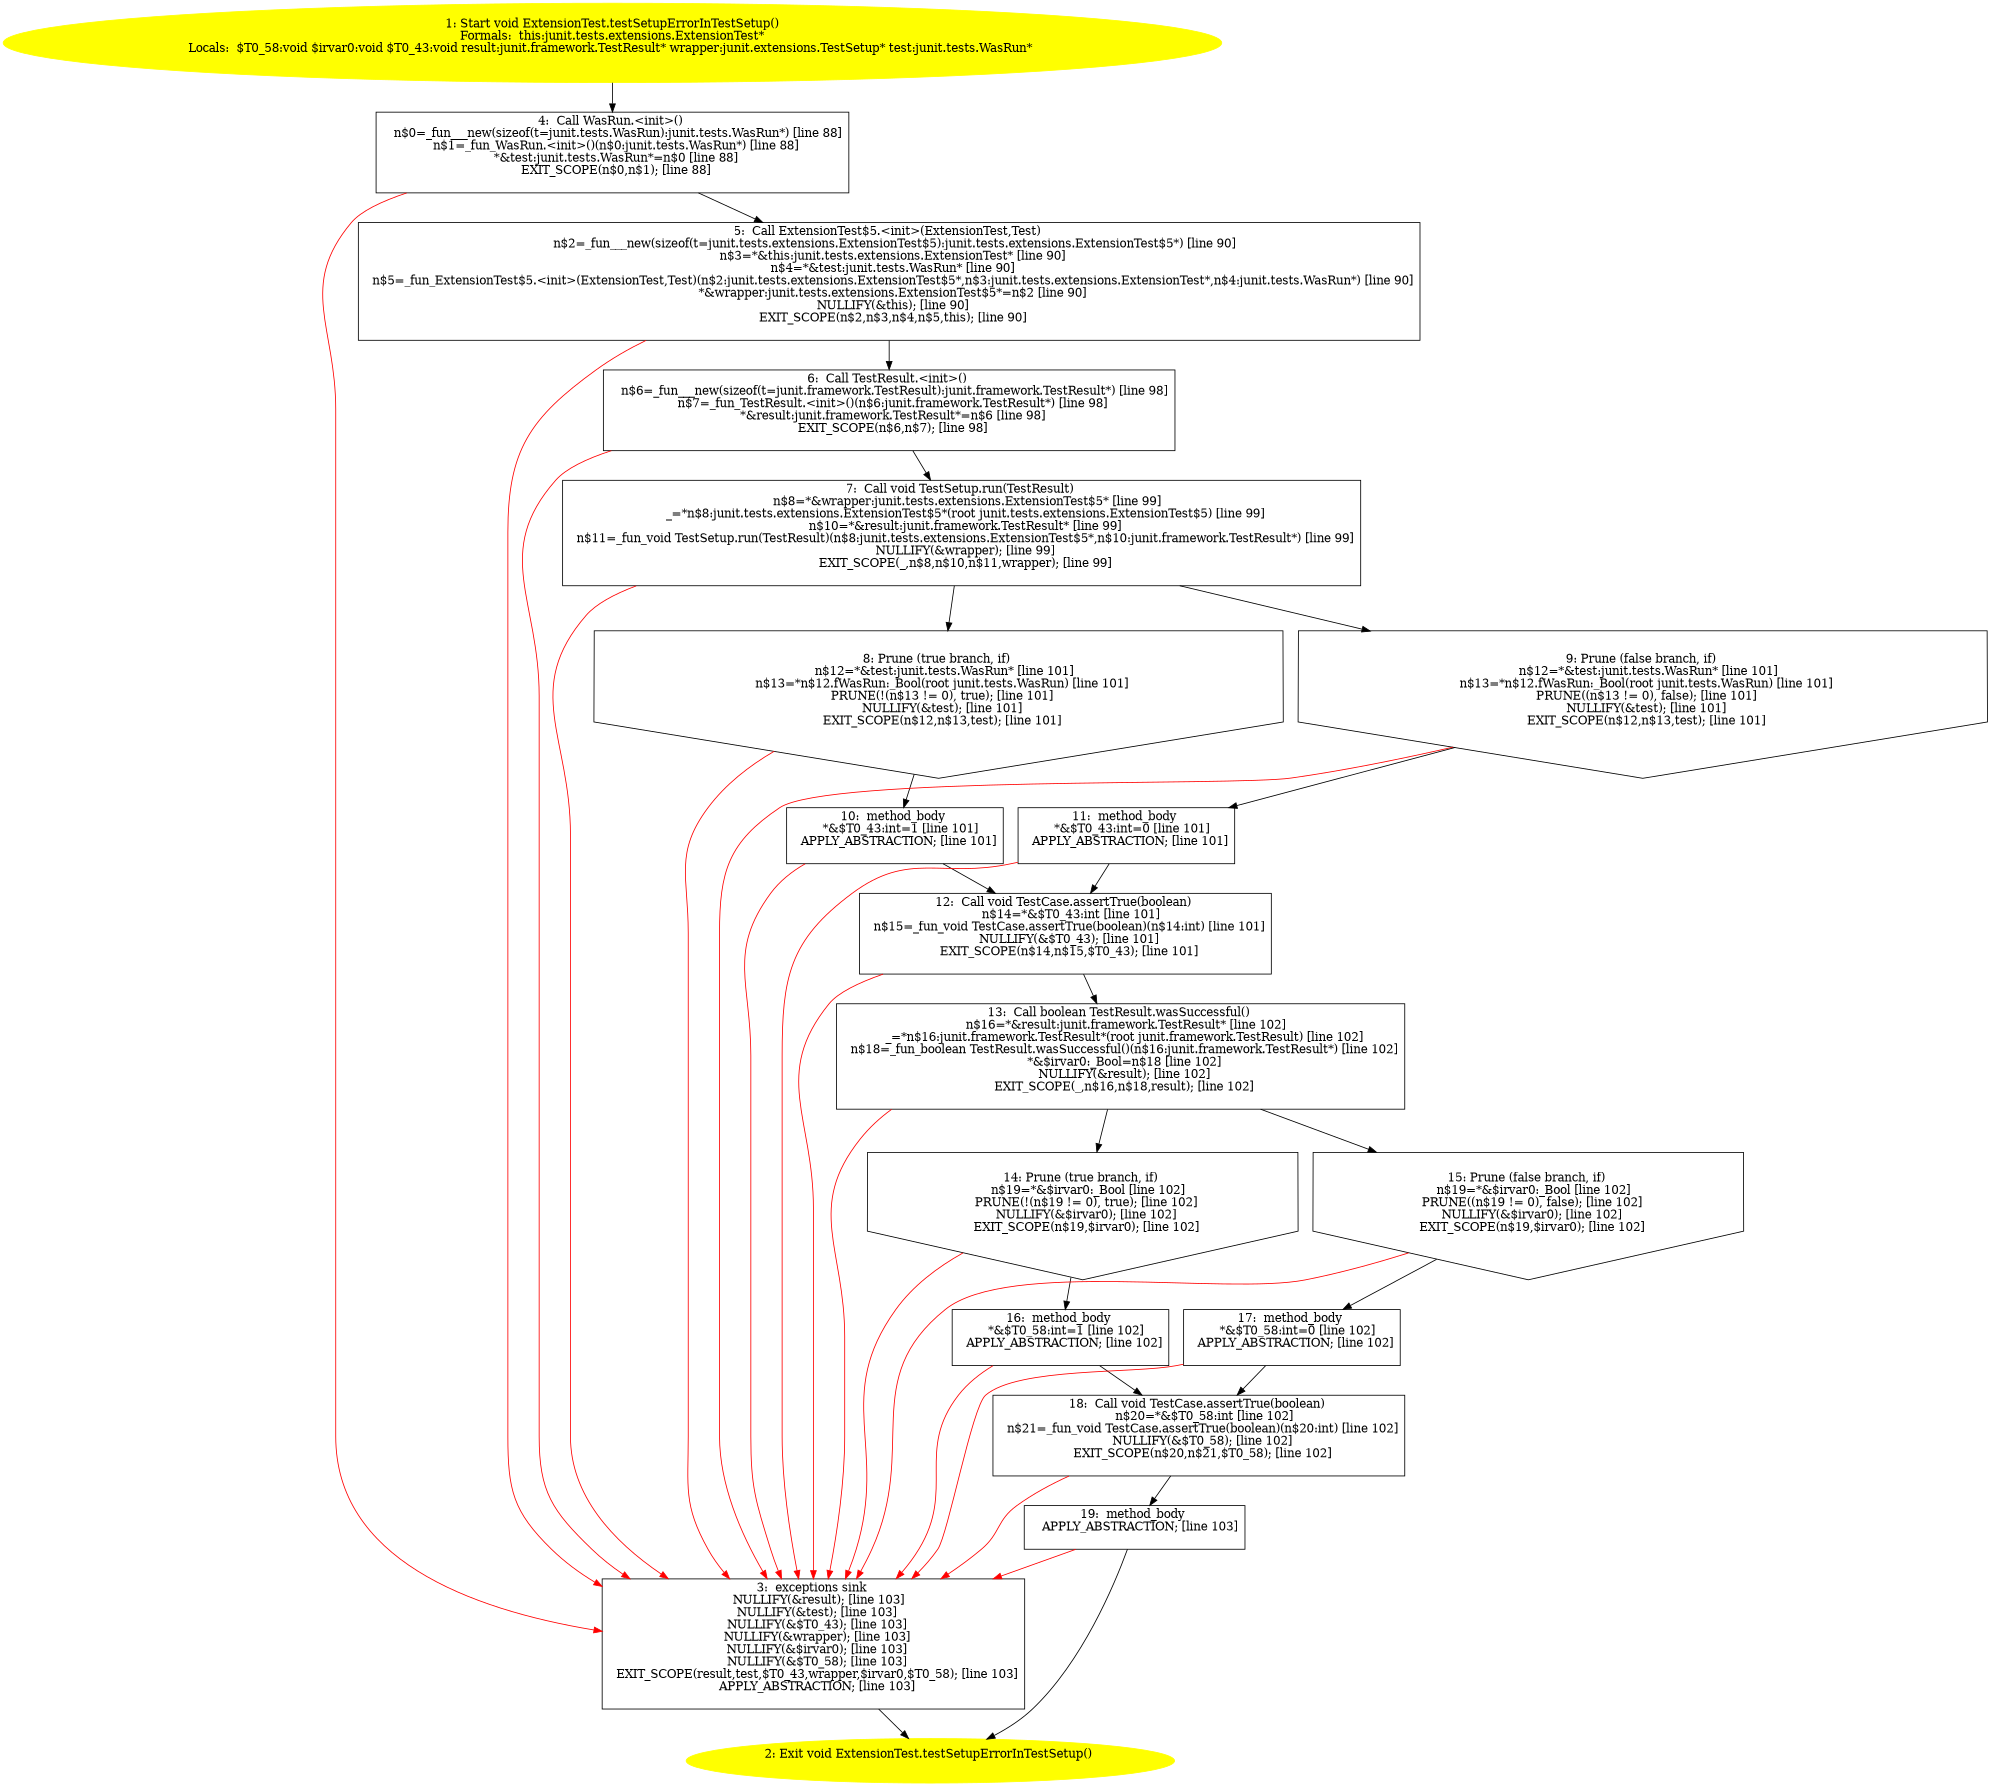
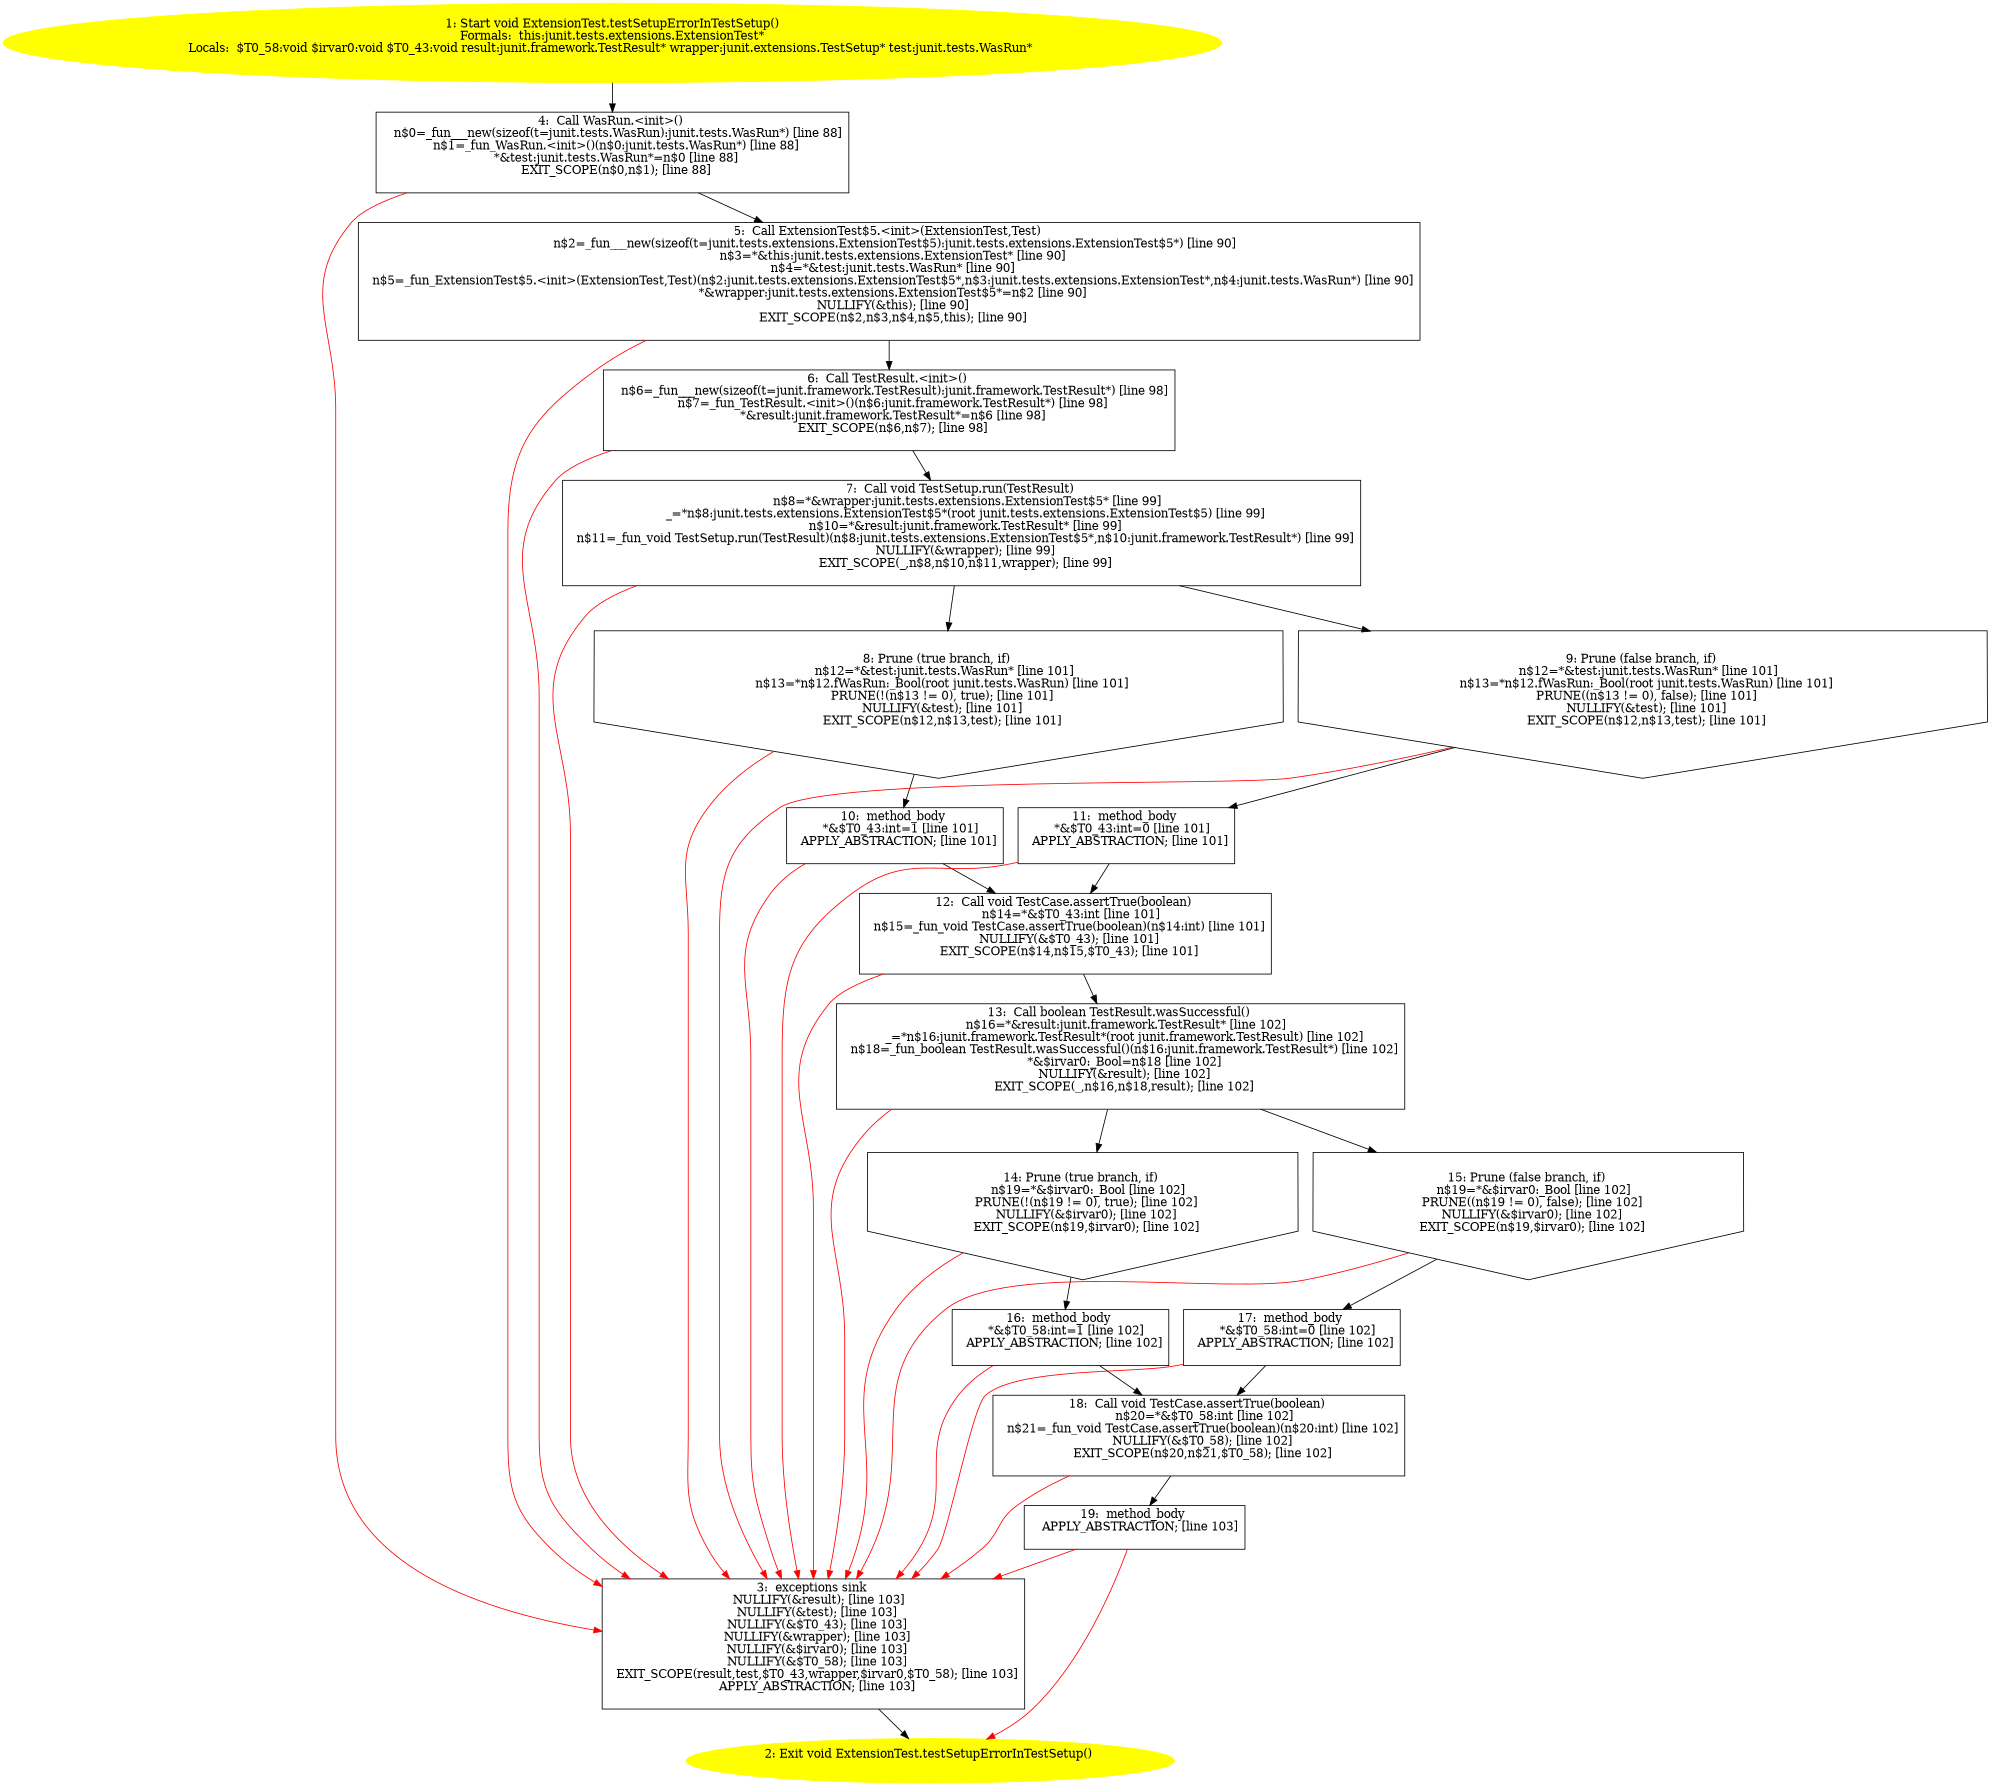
edge "19:  method_body APPLY_ABSTRACTION; [line 103]" -> "2: Exit void ExtensionTest.testSetupErrorInTestSetup()": color black -> red
